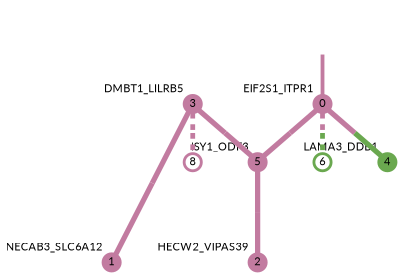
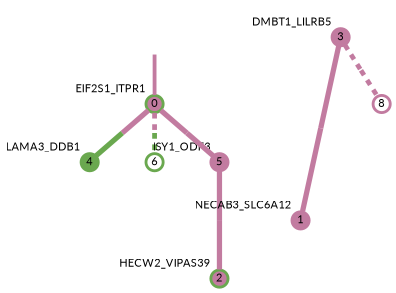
node "0 EIF2S1_ITPR1": color #c27ba0ff -> #6aa84fff
edge "3 DMBT1_LILRB5" -> "5 ISY1_ODF3": removed
node "2 HECW2_VIPAS39": color #c27ba0ff -> #6aa84fff
